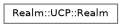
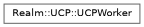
node "Realm::UCP::Realm": label "Realm::UCP::Realm" -> "Realm::UCP::UCPWorker"
